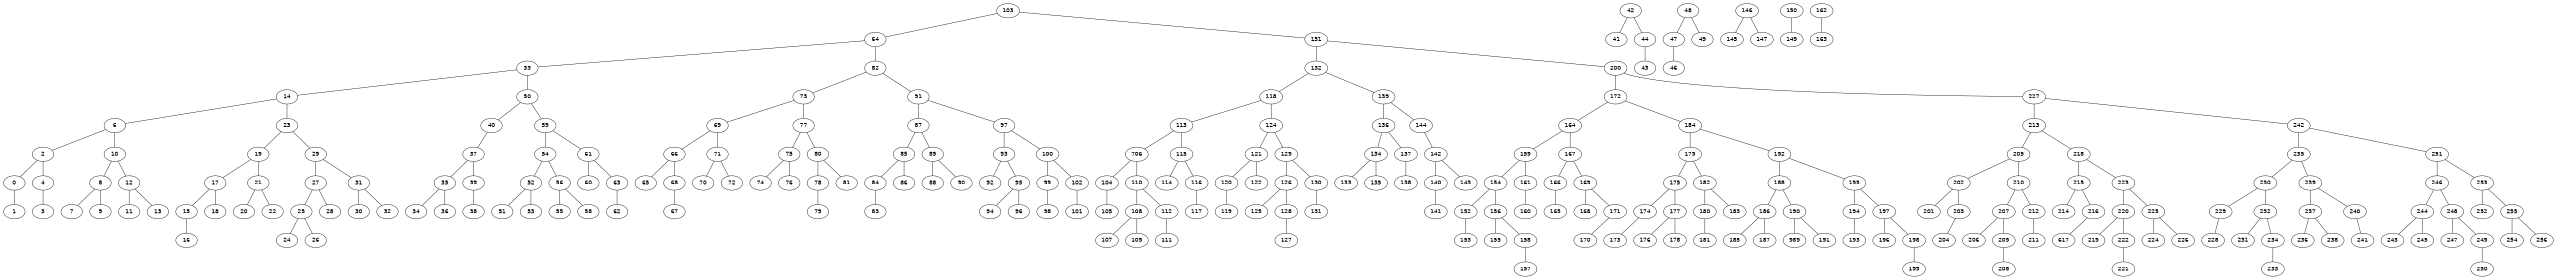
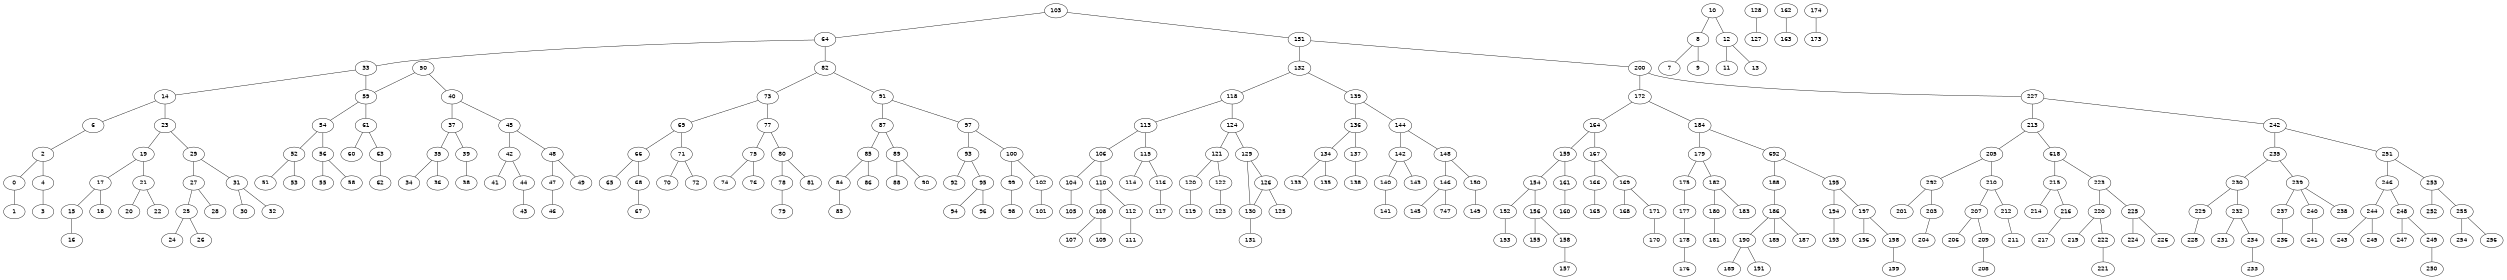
node "147": label "147" -> "747"
edge "33" -- "50": now "33" -- "59"
node "45": added
edge "6" -- "10": removed
node "706": label "706" -> "106"
node "148": added
node "192": label "192" -> "692"
node "218": label "218" -> "618"
node "202": label "202" -> "292"
edge "126" -- "128": now "126" -- "130"
edge "175" -- "174": removed
edge "188" -- "190": now "186" -- "190"
node "123": added
edge "177" -- "176": now "178" -- "176"
edge "237" -- "238": now "239" -- "238"
node "989": label "989" -> "189"
node "617": label "617" -> "217"
